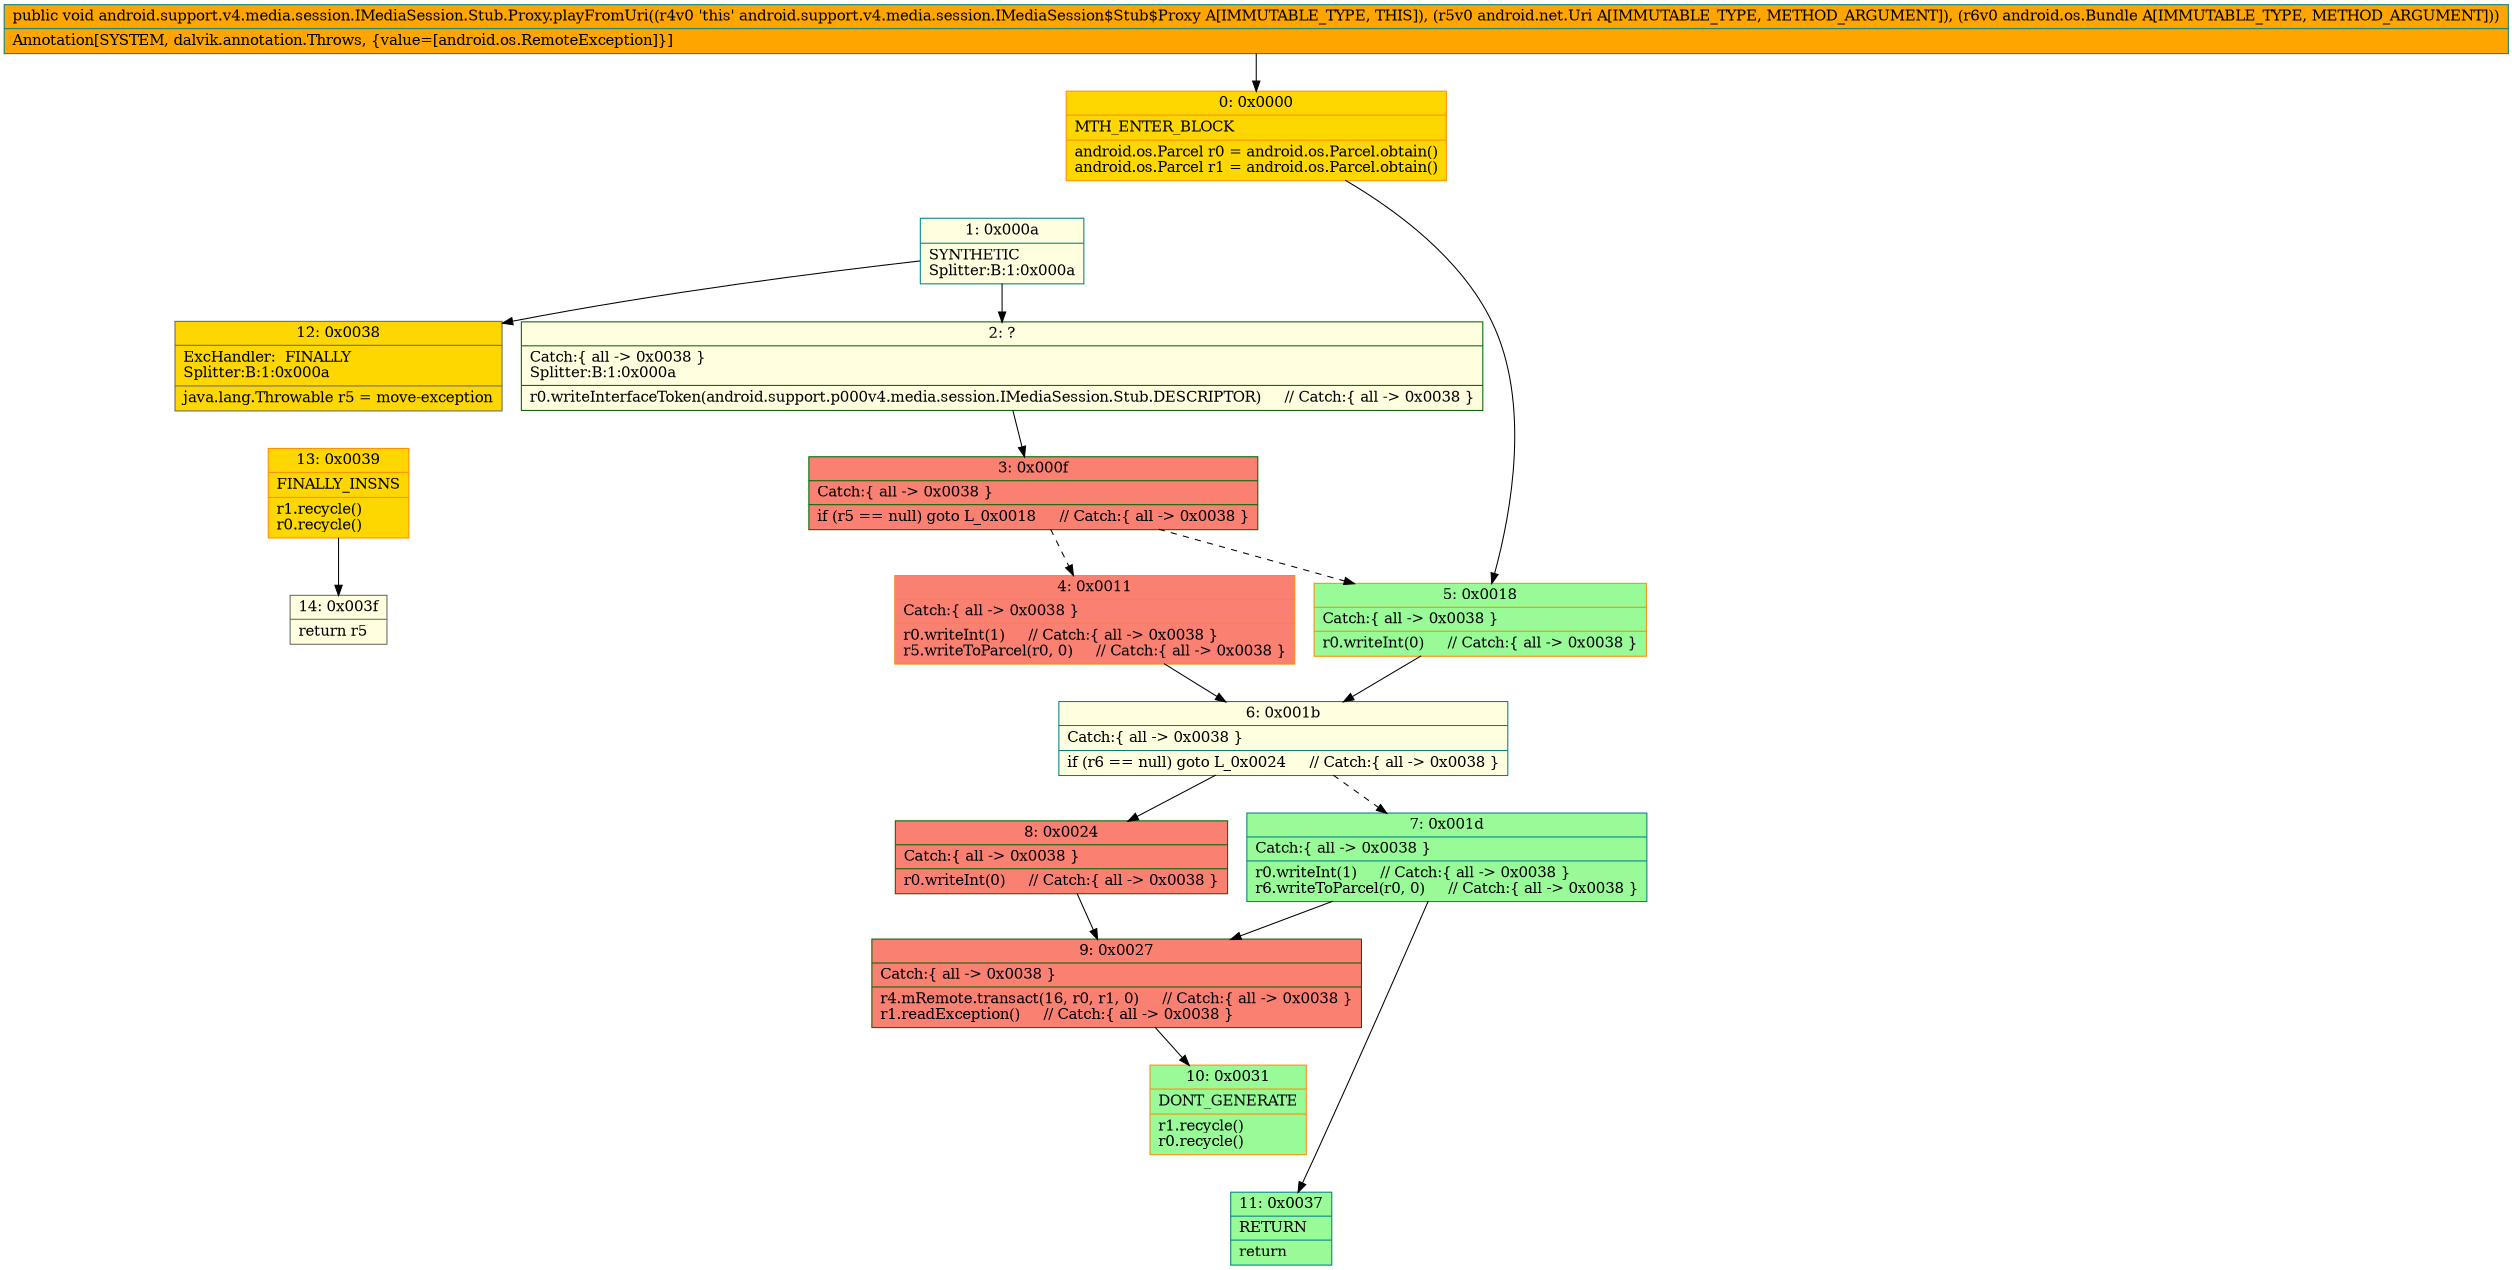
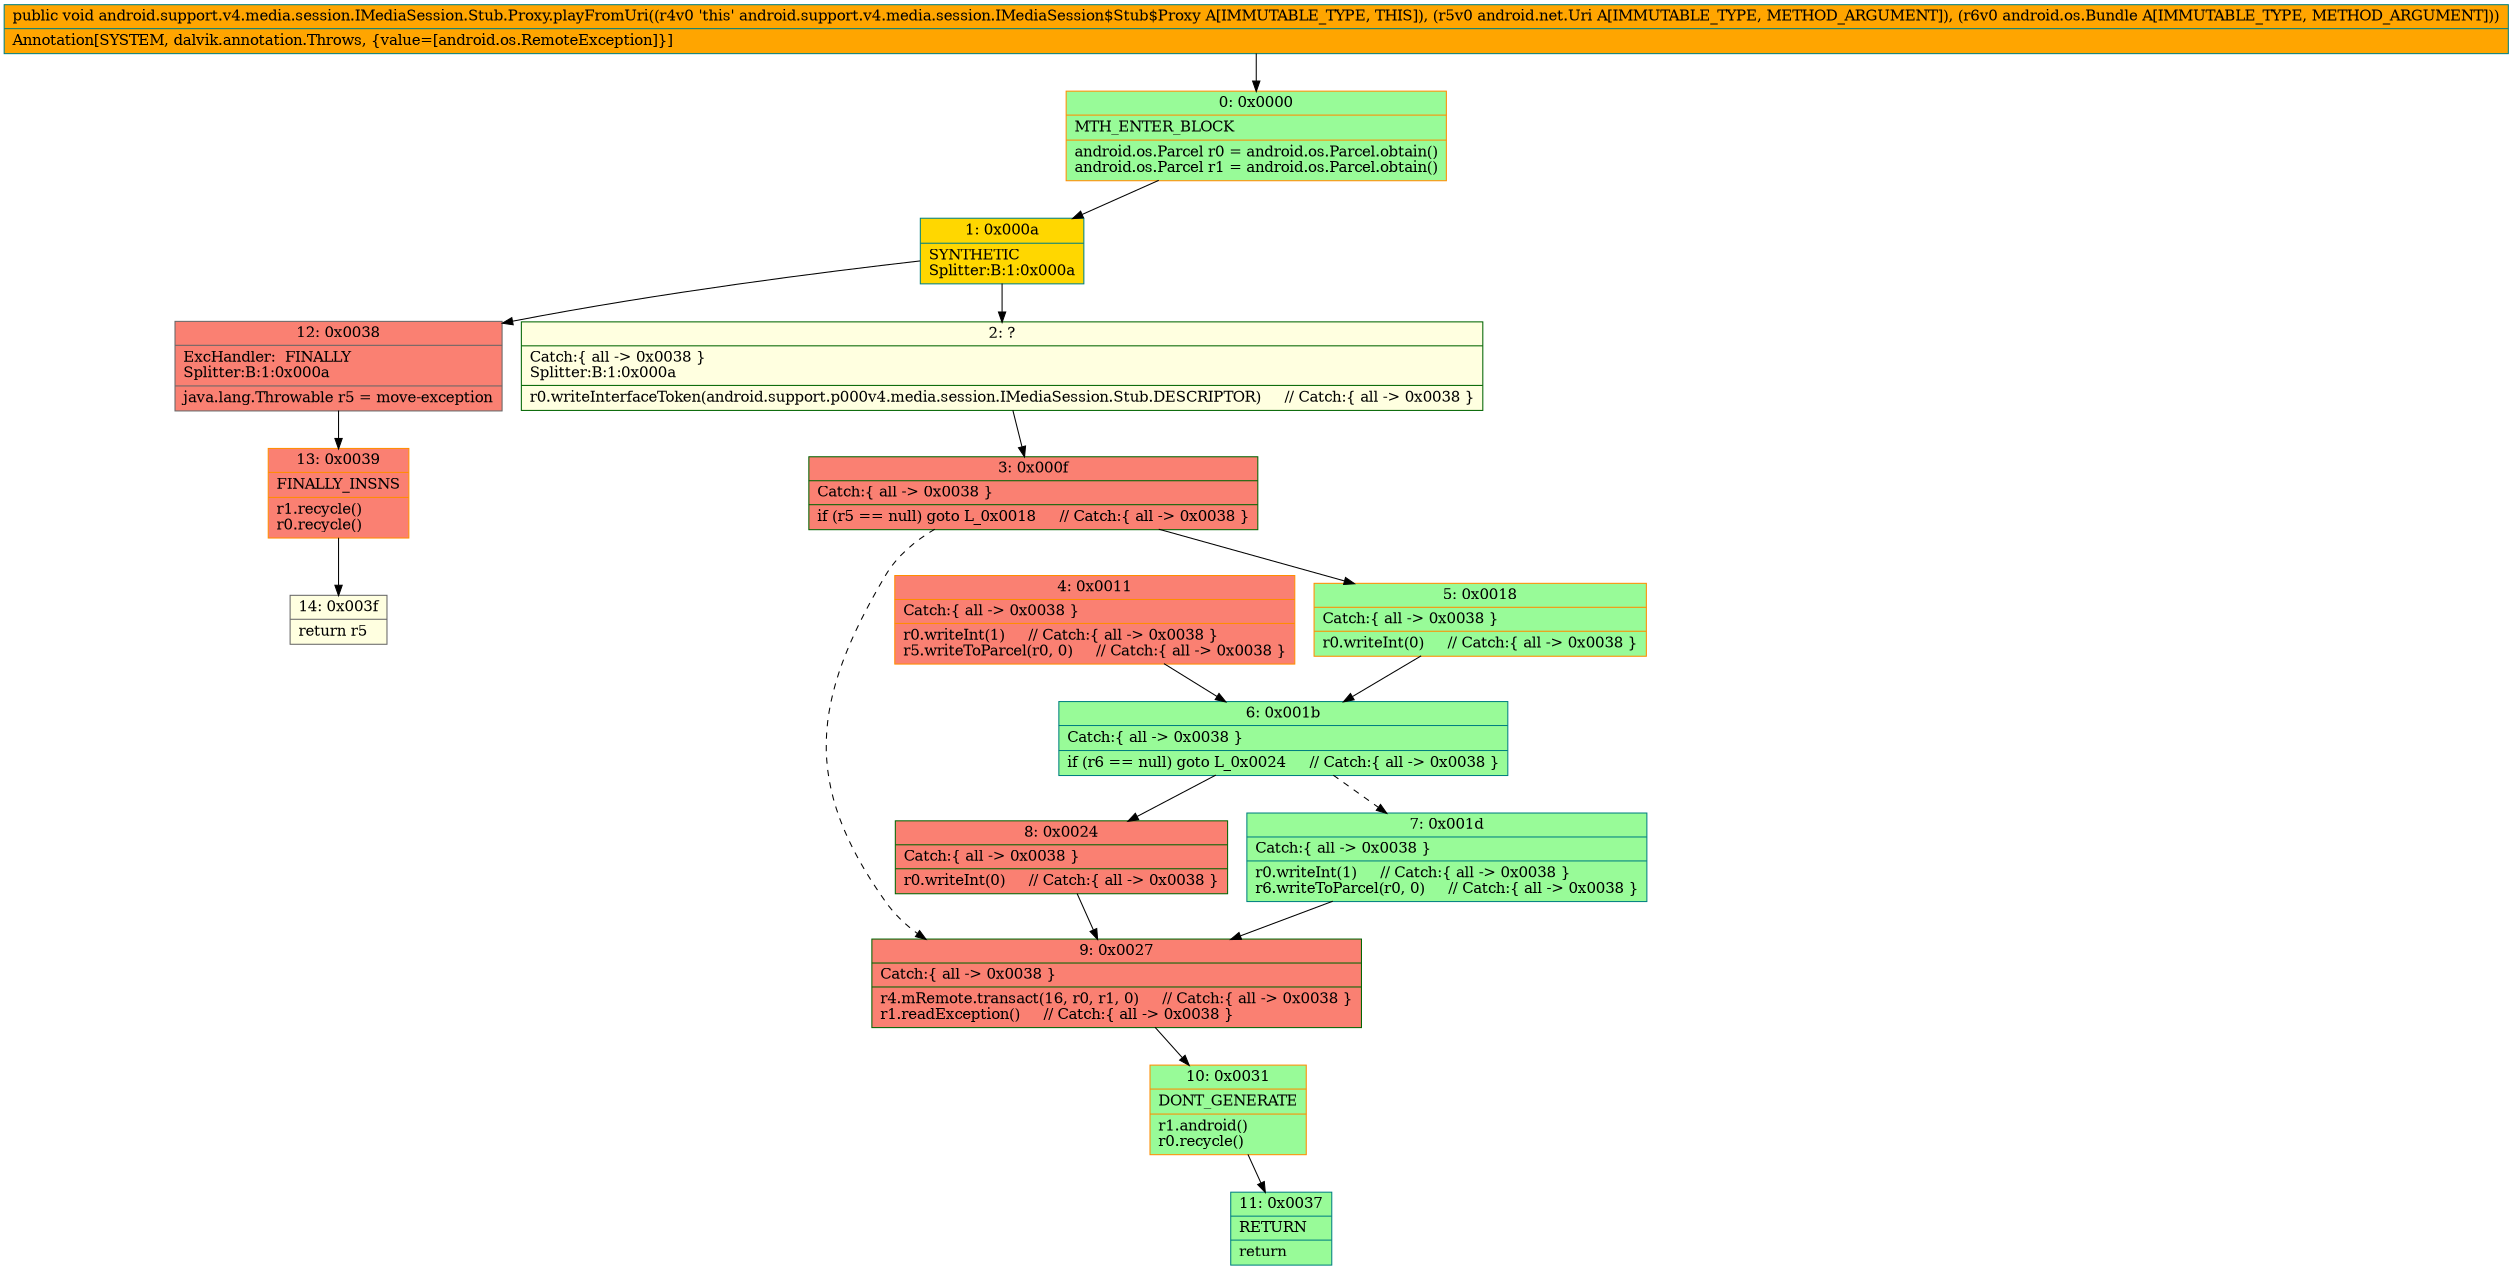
node "0: 0x0000": fillcolor gold -> palegreen
node "1: 0x000a": fillcolor lightyellow -> gold
edge "0: 0x0000" -> "5: 0x0018": now "0: 0x0000" -> "1: 0x000a"
node "12: 0x0038": fillcolor gold -> salmon
edge "12: 0x0038" -> "13: 0x0039": added
node "13: 0x0039": fillcolor gold -> salmon
edge "3: 0x000f" -> "4: 0x0011": now "3: 0x000f" -> "9: 0x0027"
edge "3: 0x000f" -> "5: 0x0018": style dashed -> solid
node "6: 0x001b": fillcolor lightyellow -> palegreen
edge "7: 0x001d" -> "11: 0x0037": now "10: 0x0031" -> "11: 0x0037"
node "10: 0x0031": text "r1.recycle()" -> "r1.android()"
